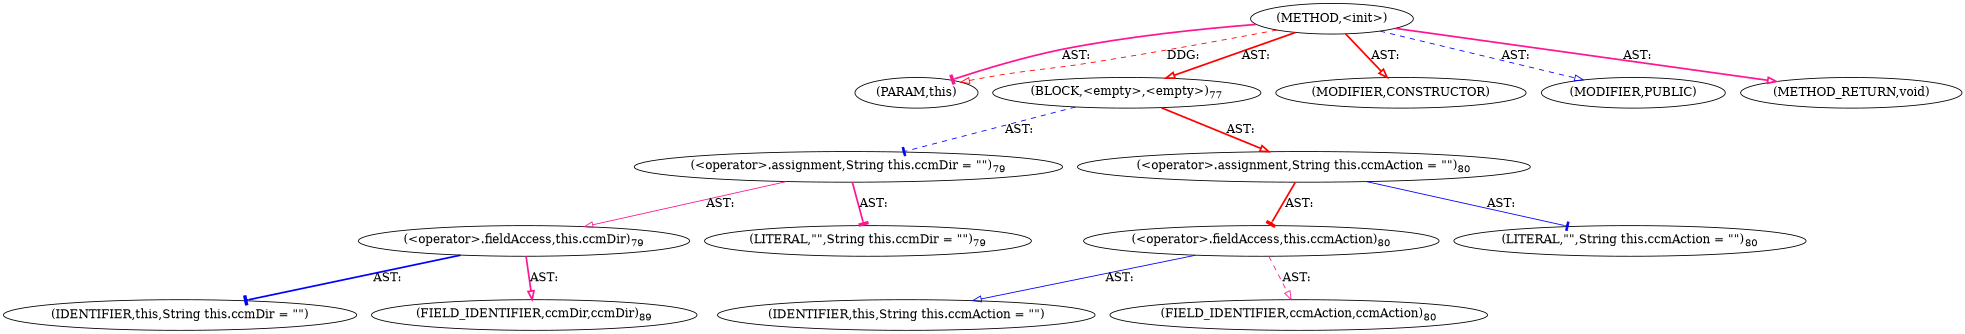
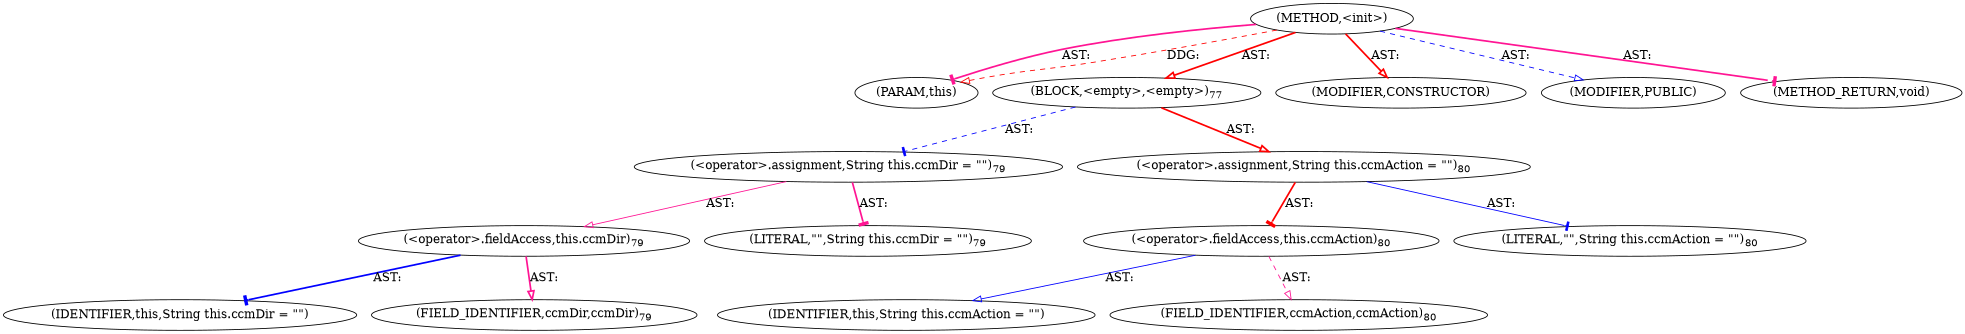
edge "(METHOD,<init>)" -> "(METHOD_RETURN,void)": arrowhead onormal -> tee
node "(FIELD_IDENTIFIER,ccmDir,ccmDir)": text "89" -> "79"
